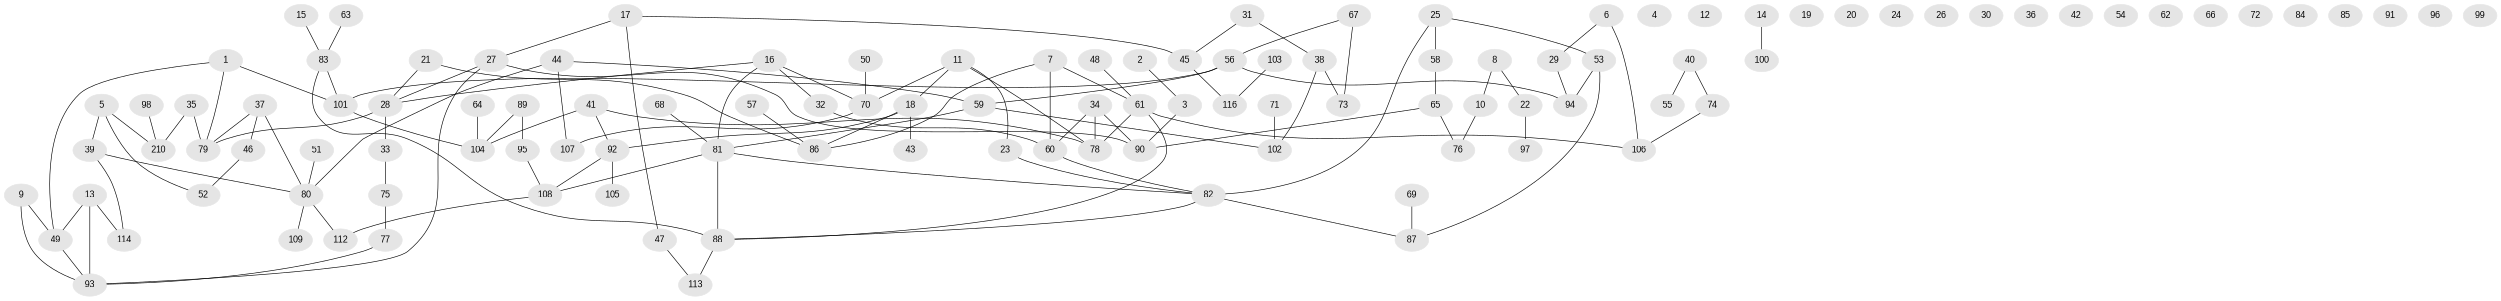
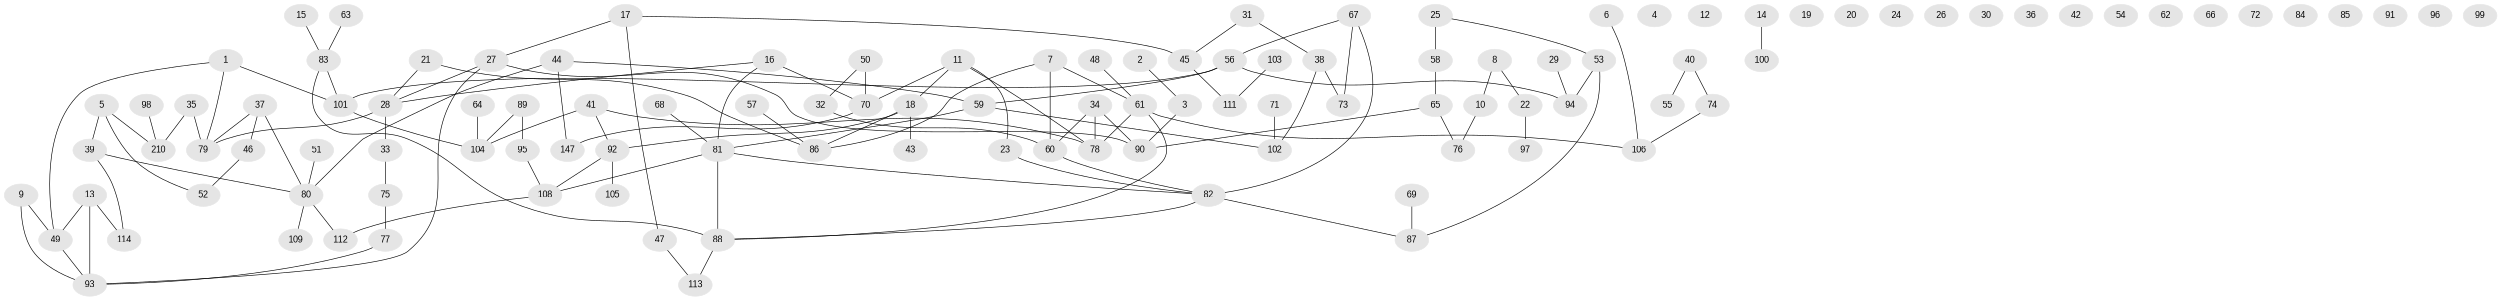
edge "6" -- "29": removed
edge "16" -- "32": now "50" -- "32"
node "116": label "116" -> "111"
edge "25" -- "82": now "67" -- "82"
node "107": label "107" -> "147"
